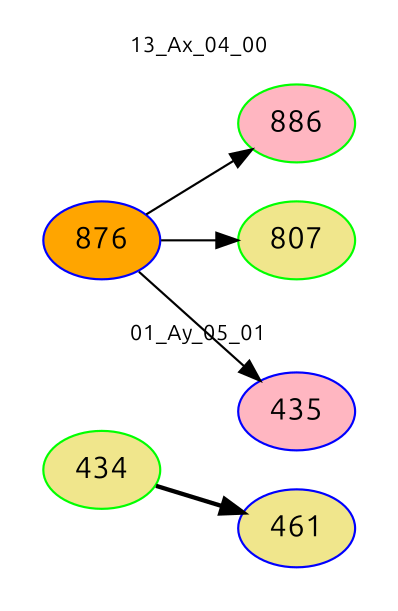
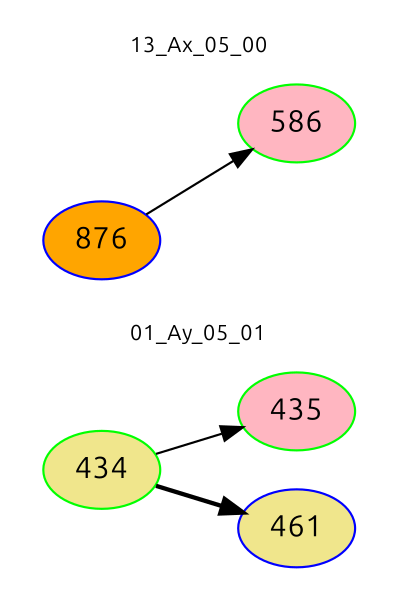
cluster "13_Ax_04_00": label "13_Ax_04_00" -> "13_Ax_05_00"
node "886": label "886" -> "586"
node "807": removed
edge "876" -> "435": now "434" -> "435"
node "435": color blue -> green
